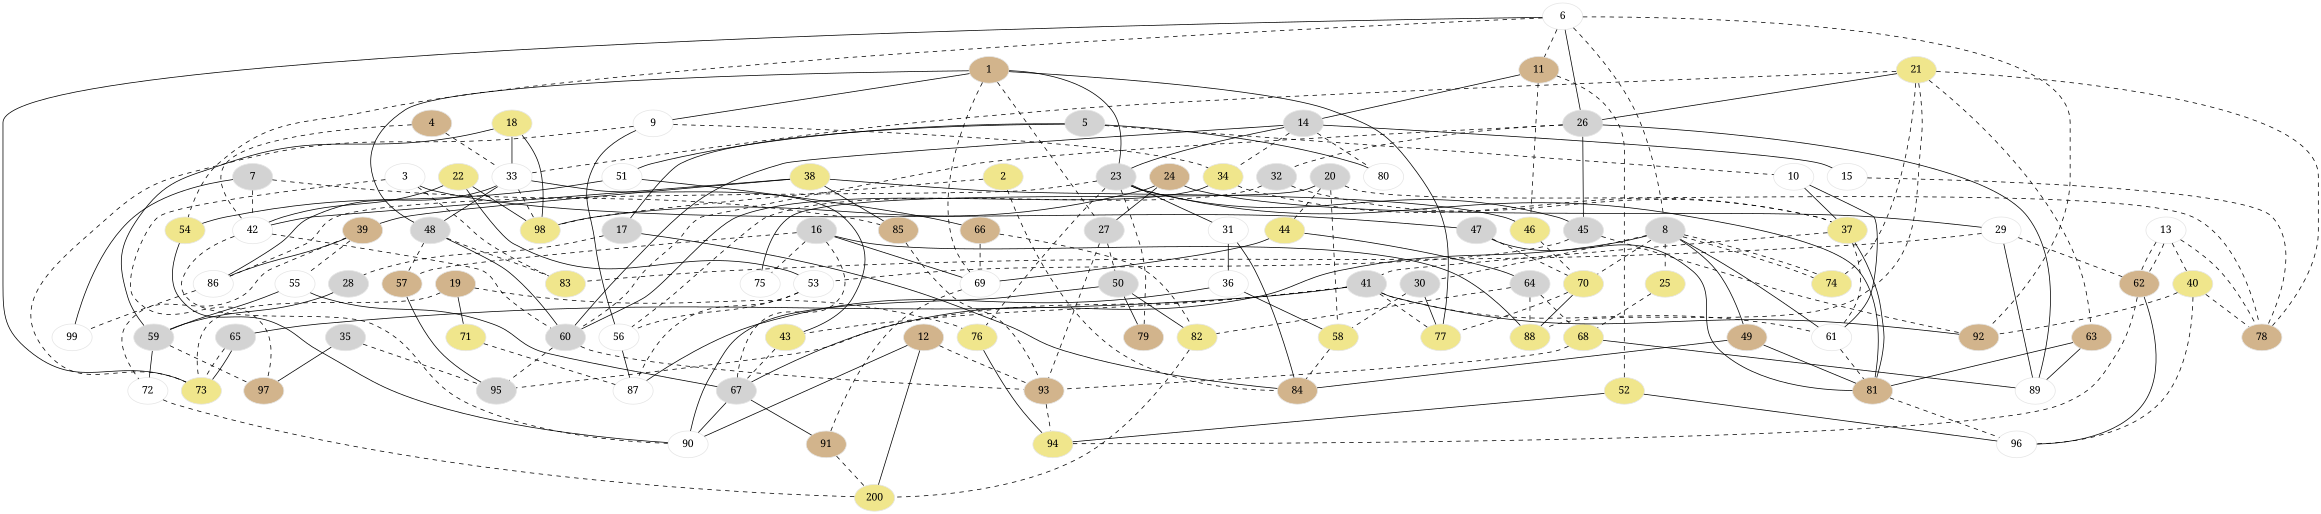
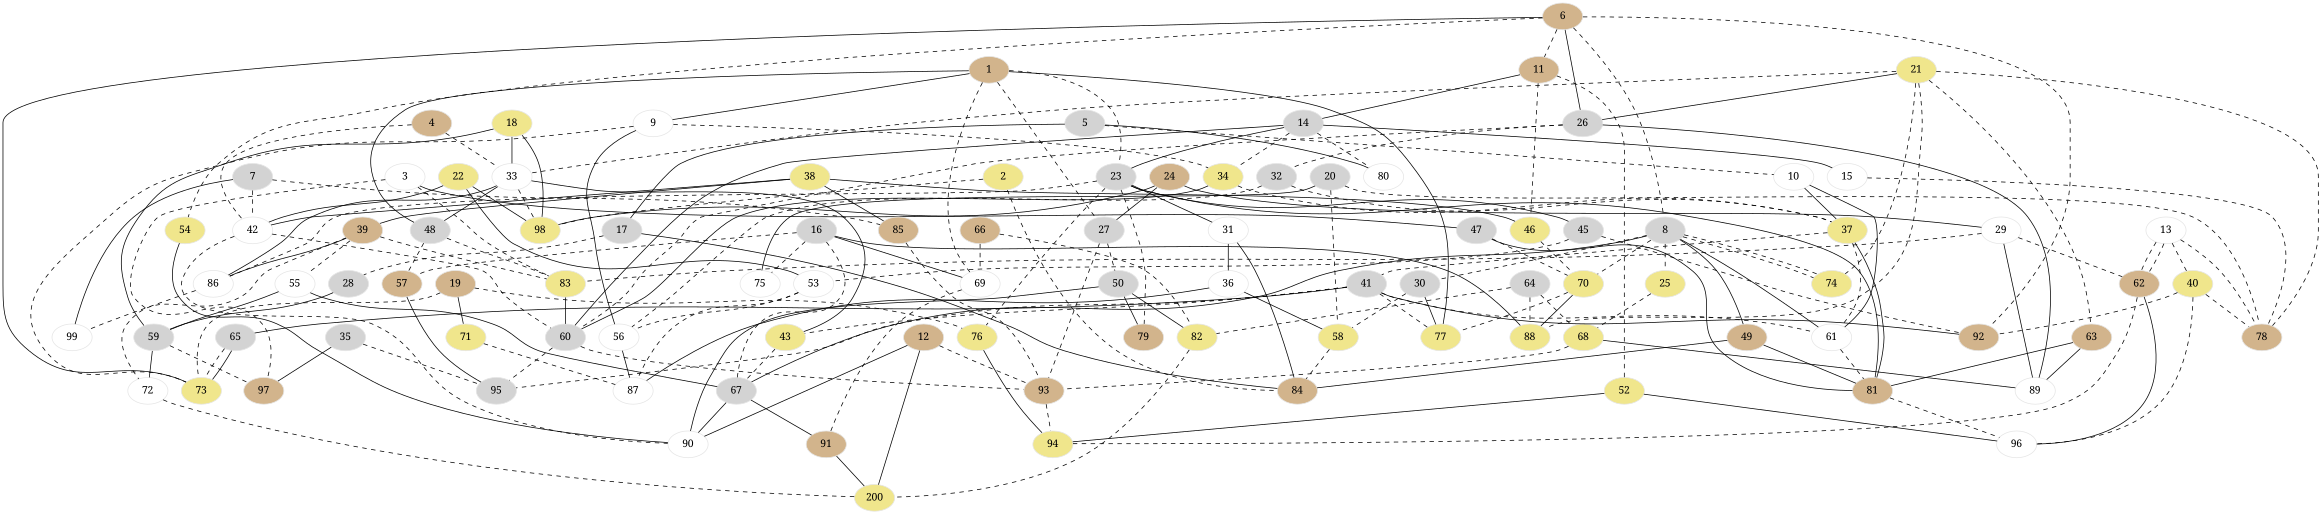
node "6": fillcolor white -> tan
edge "1" -- "23": style solid -> dashed
node "51": removed
edge "26" -- "45": removed
node "44": removed
edge "39" -- "83": added
edge "48" -- "60": now "83" -- "60"
edge "91" -- "200": style dashed -> solid
